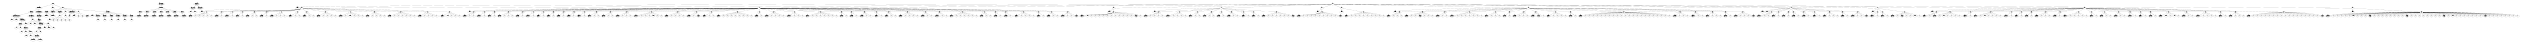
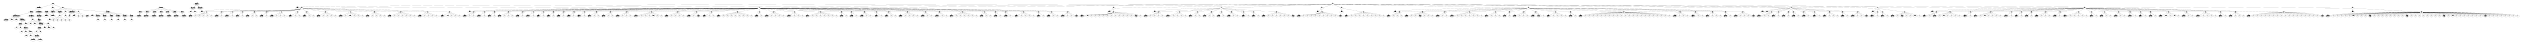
node "particDesc": removed
node "publisher": added
